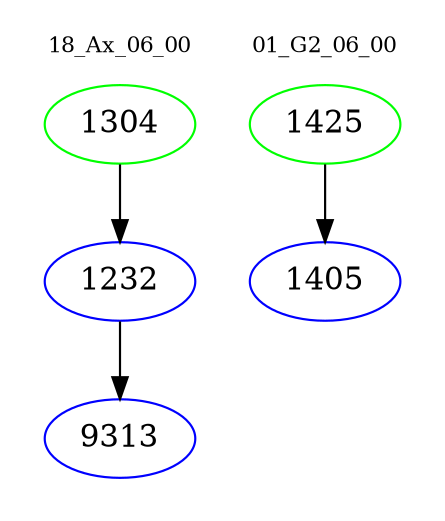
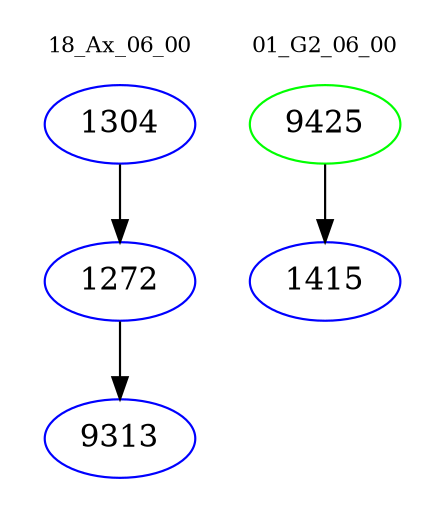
node "1304": color green -> blue
node "1425": label "1425" -> "9425"
node "1232": label "1232" -> "1272"
node "1405": label "1405" -> "1415"
